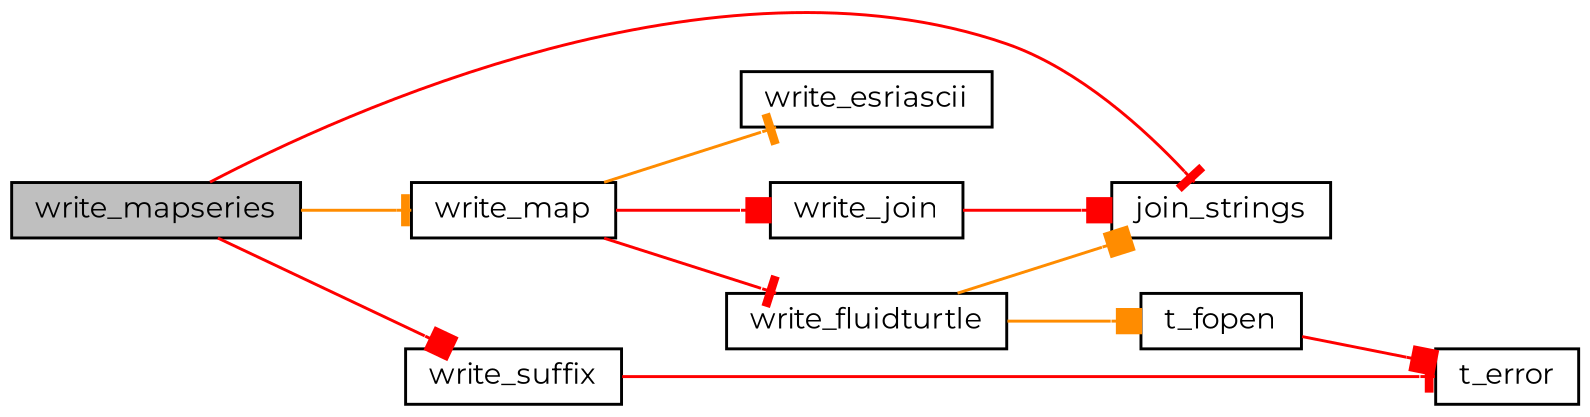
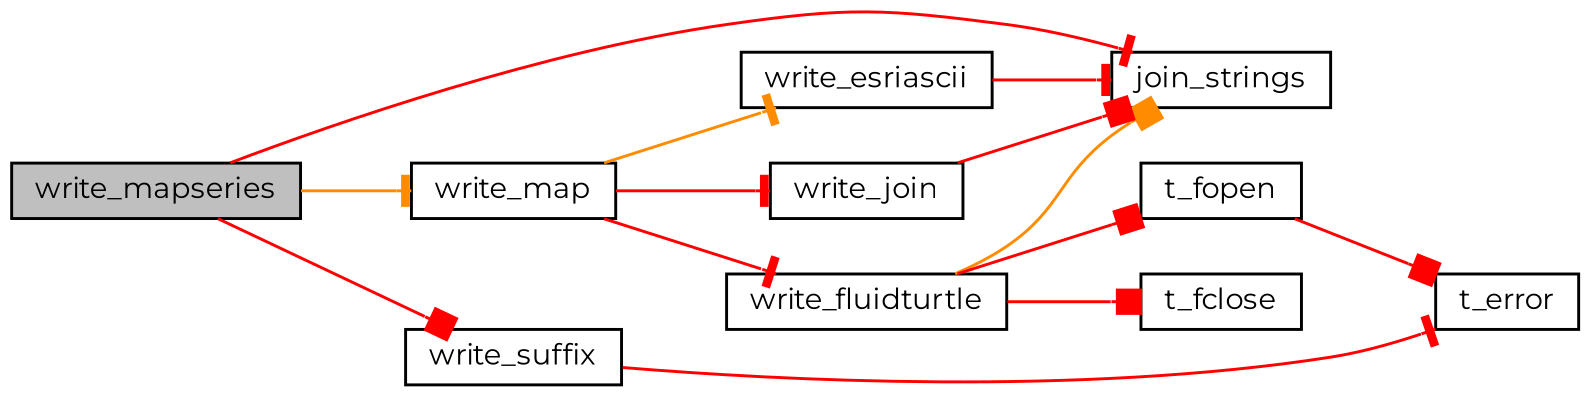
edge "write_esriascii" -> "join_strings": added
edge "write_map" -> "write_join": arrowhead box -> tee
node "t_fclose": added
edge "write_fluidturtle" -> "t_fopen": color darkorange -> red
